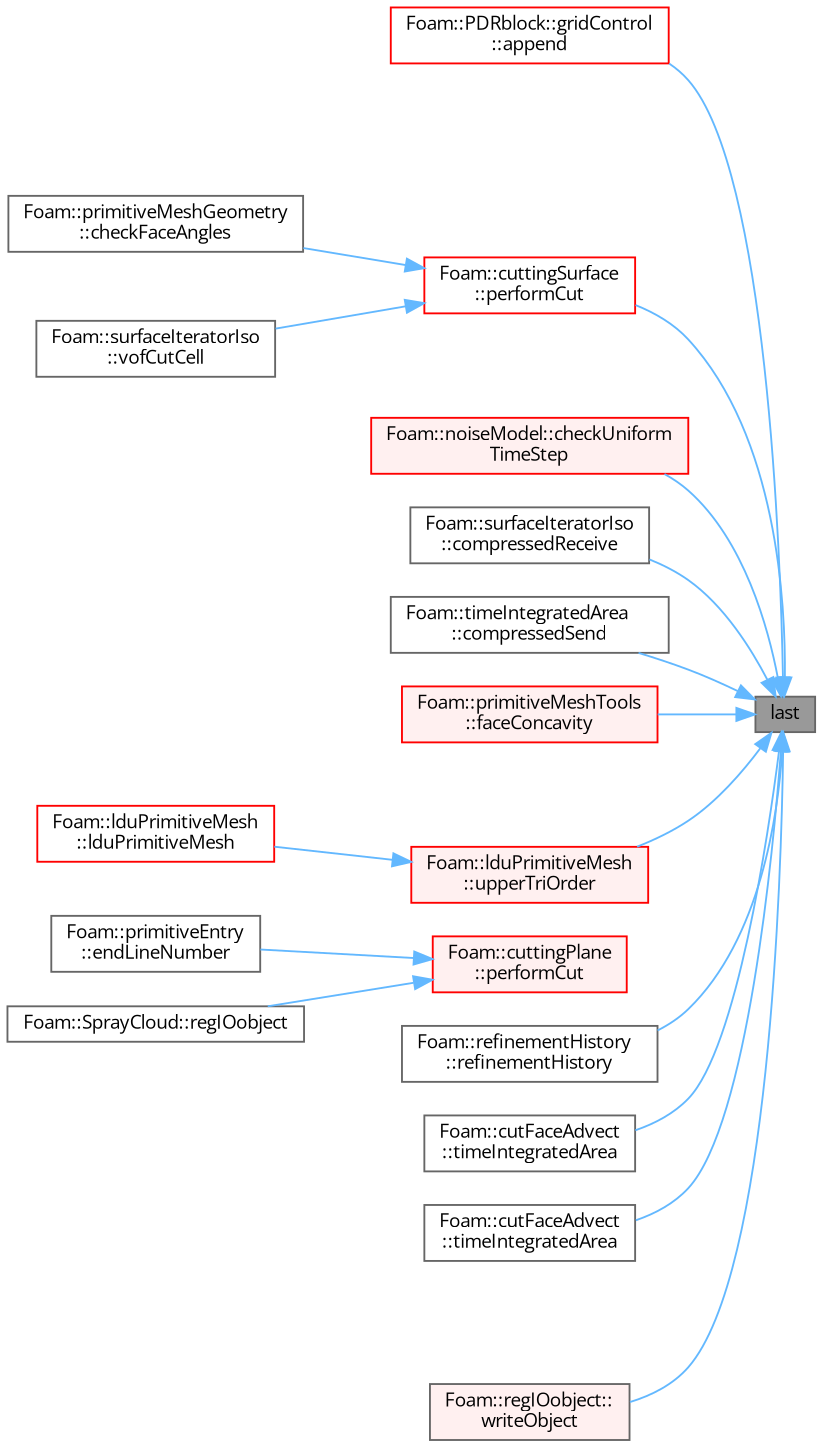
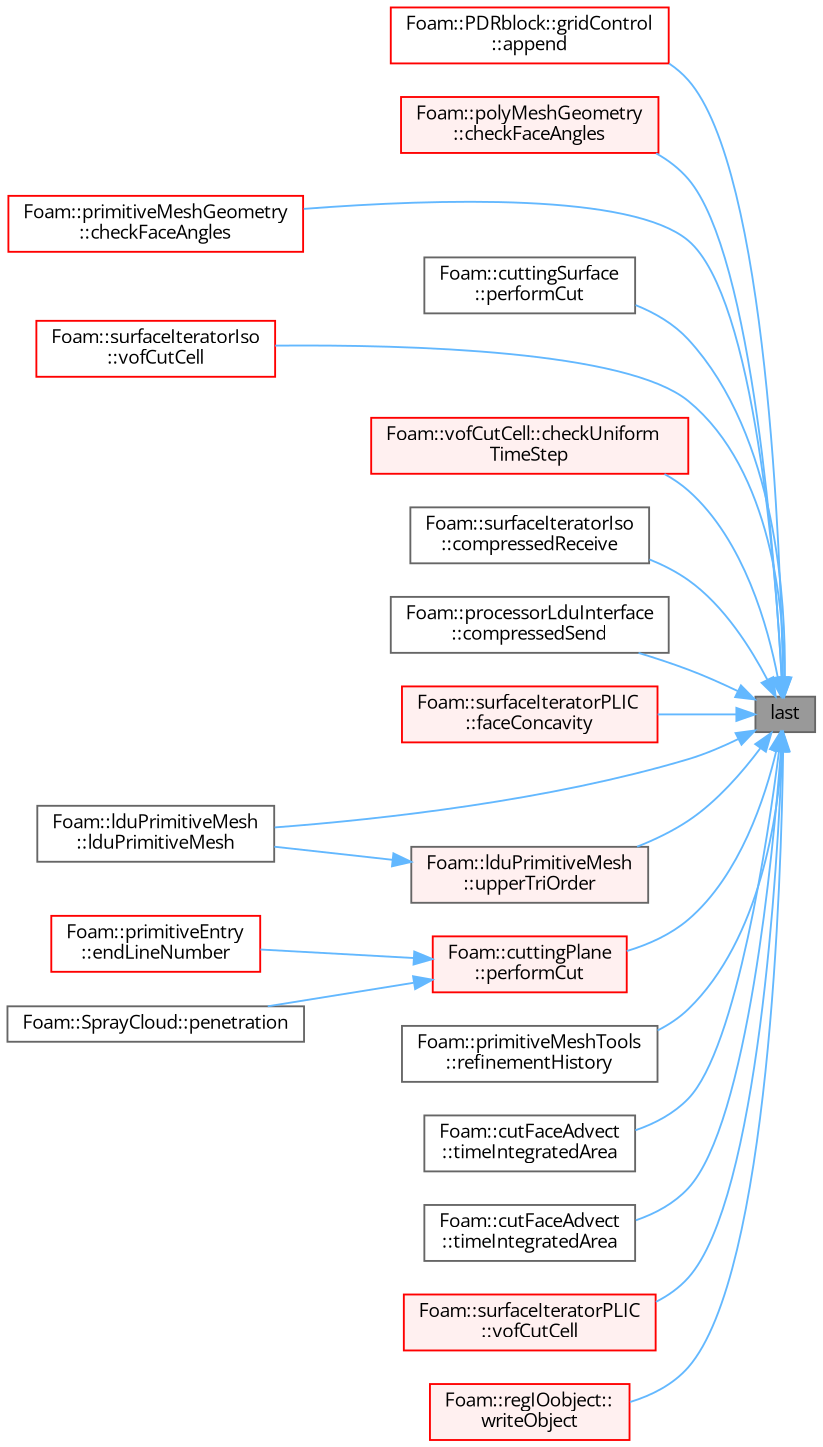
node "Foam::polyMeshGeometry ::checkFaceAngles": added
node "Foam::primitiveMeshGeometry ::checkFaceAngles": color grey40 -> red
edge "Foam::primitiveMeshGeometry ::checkFaceAngles" -> "Foam::cuttingSurface ::performCut": now "Foam::primitiveMeshGeometry ::checkFaceAngles" -> "last"
node "Foam::cuttingSurface ::performCut": color red -> grey40
edge "Foam::surfaceIteratorIso ::vofCutCell" -> "Foam::cuttingSurface ::performCut": now "Foam::surfaceIteratorIso ::vofCutCell" -> "last"
node "Foam::surfaceIteratorIso ::vofCutCell": color grey40 -> red
node "Foam::noiseModel::checkUniform TimeStep": label "Foam::noiseModel::checkUniform TimeStep" -> "Foam::vofCutCell::checkUniform TimeStep"
node "Foam::timeIntegratedArea ::compressedSend": label "Foam::timeIntegratedArea ::compressedSend" -> "Foam::processorLduInterface ::compressedSend"
node "Foam::primitiveMeshTools ::faceConcavity": label "Foam::primitiveMeshTools ::faceConcavity" -> "Foam::surfaceIteratorPLIC ::faceConcavity"
edge "Foam::lduPrimitiveMesh ::lduPrimitiveMesh" -> "last": added
node "Foam::lduPrimitiveMesh ::lduPrimitiveMesh": color red -> grey40
edge "Foam::cuttingPlane ::performCut" -> "last": added
node "Foam::lduPrimitiveMesh ::upperTriOrder": color red -> grey40
node "Foam::primitiveEntry ::endLineNumber": color grey40 -> red
node "Foam::SprayCloud::regIOobject": label "Foam::SprayCloud::regIOobject" -> "Foam::SprayCloud::penetration"
node "Foam::refinementHistory ::refinementHistory": label "Foam::refinementHistory ::refinementHistory" -> "Foam::primitiveMeshTools ::refinementHistory"
node "Foam::surfaceIteratorPLIC ::vofCutCell": added
node "Foam::regIOobject:: writeObject": color grey40 -> red
